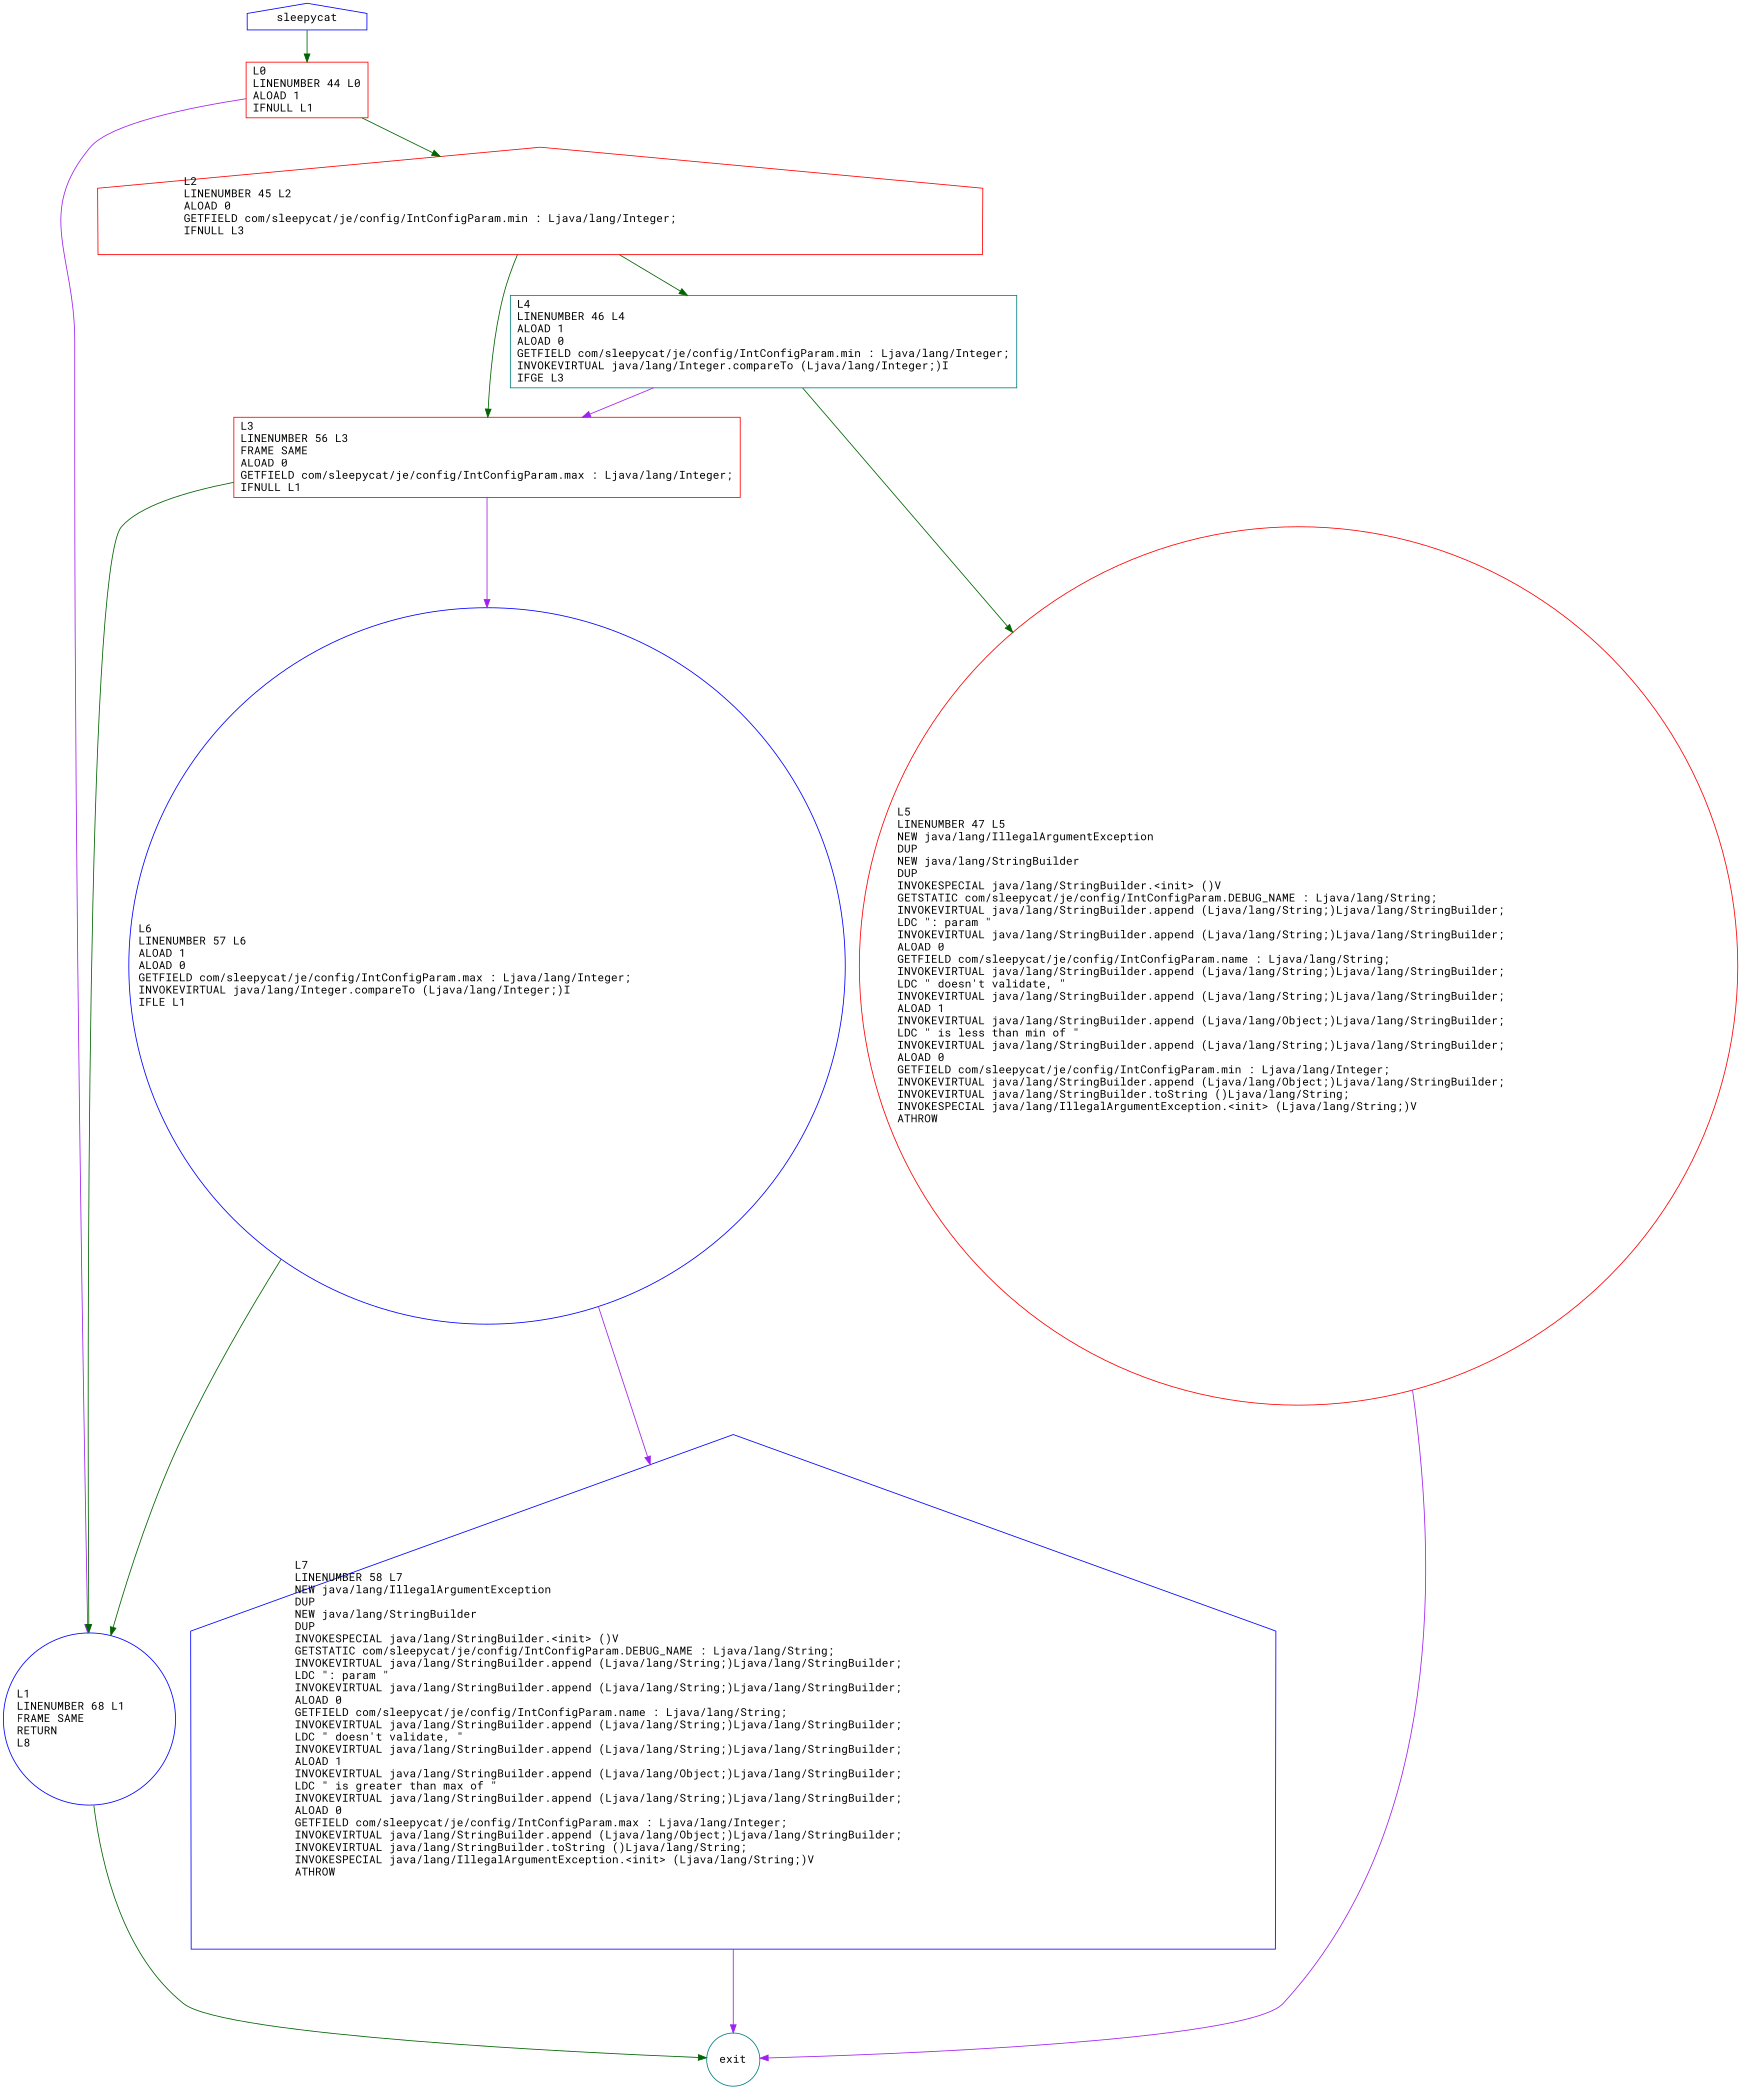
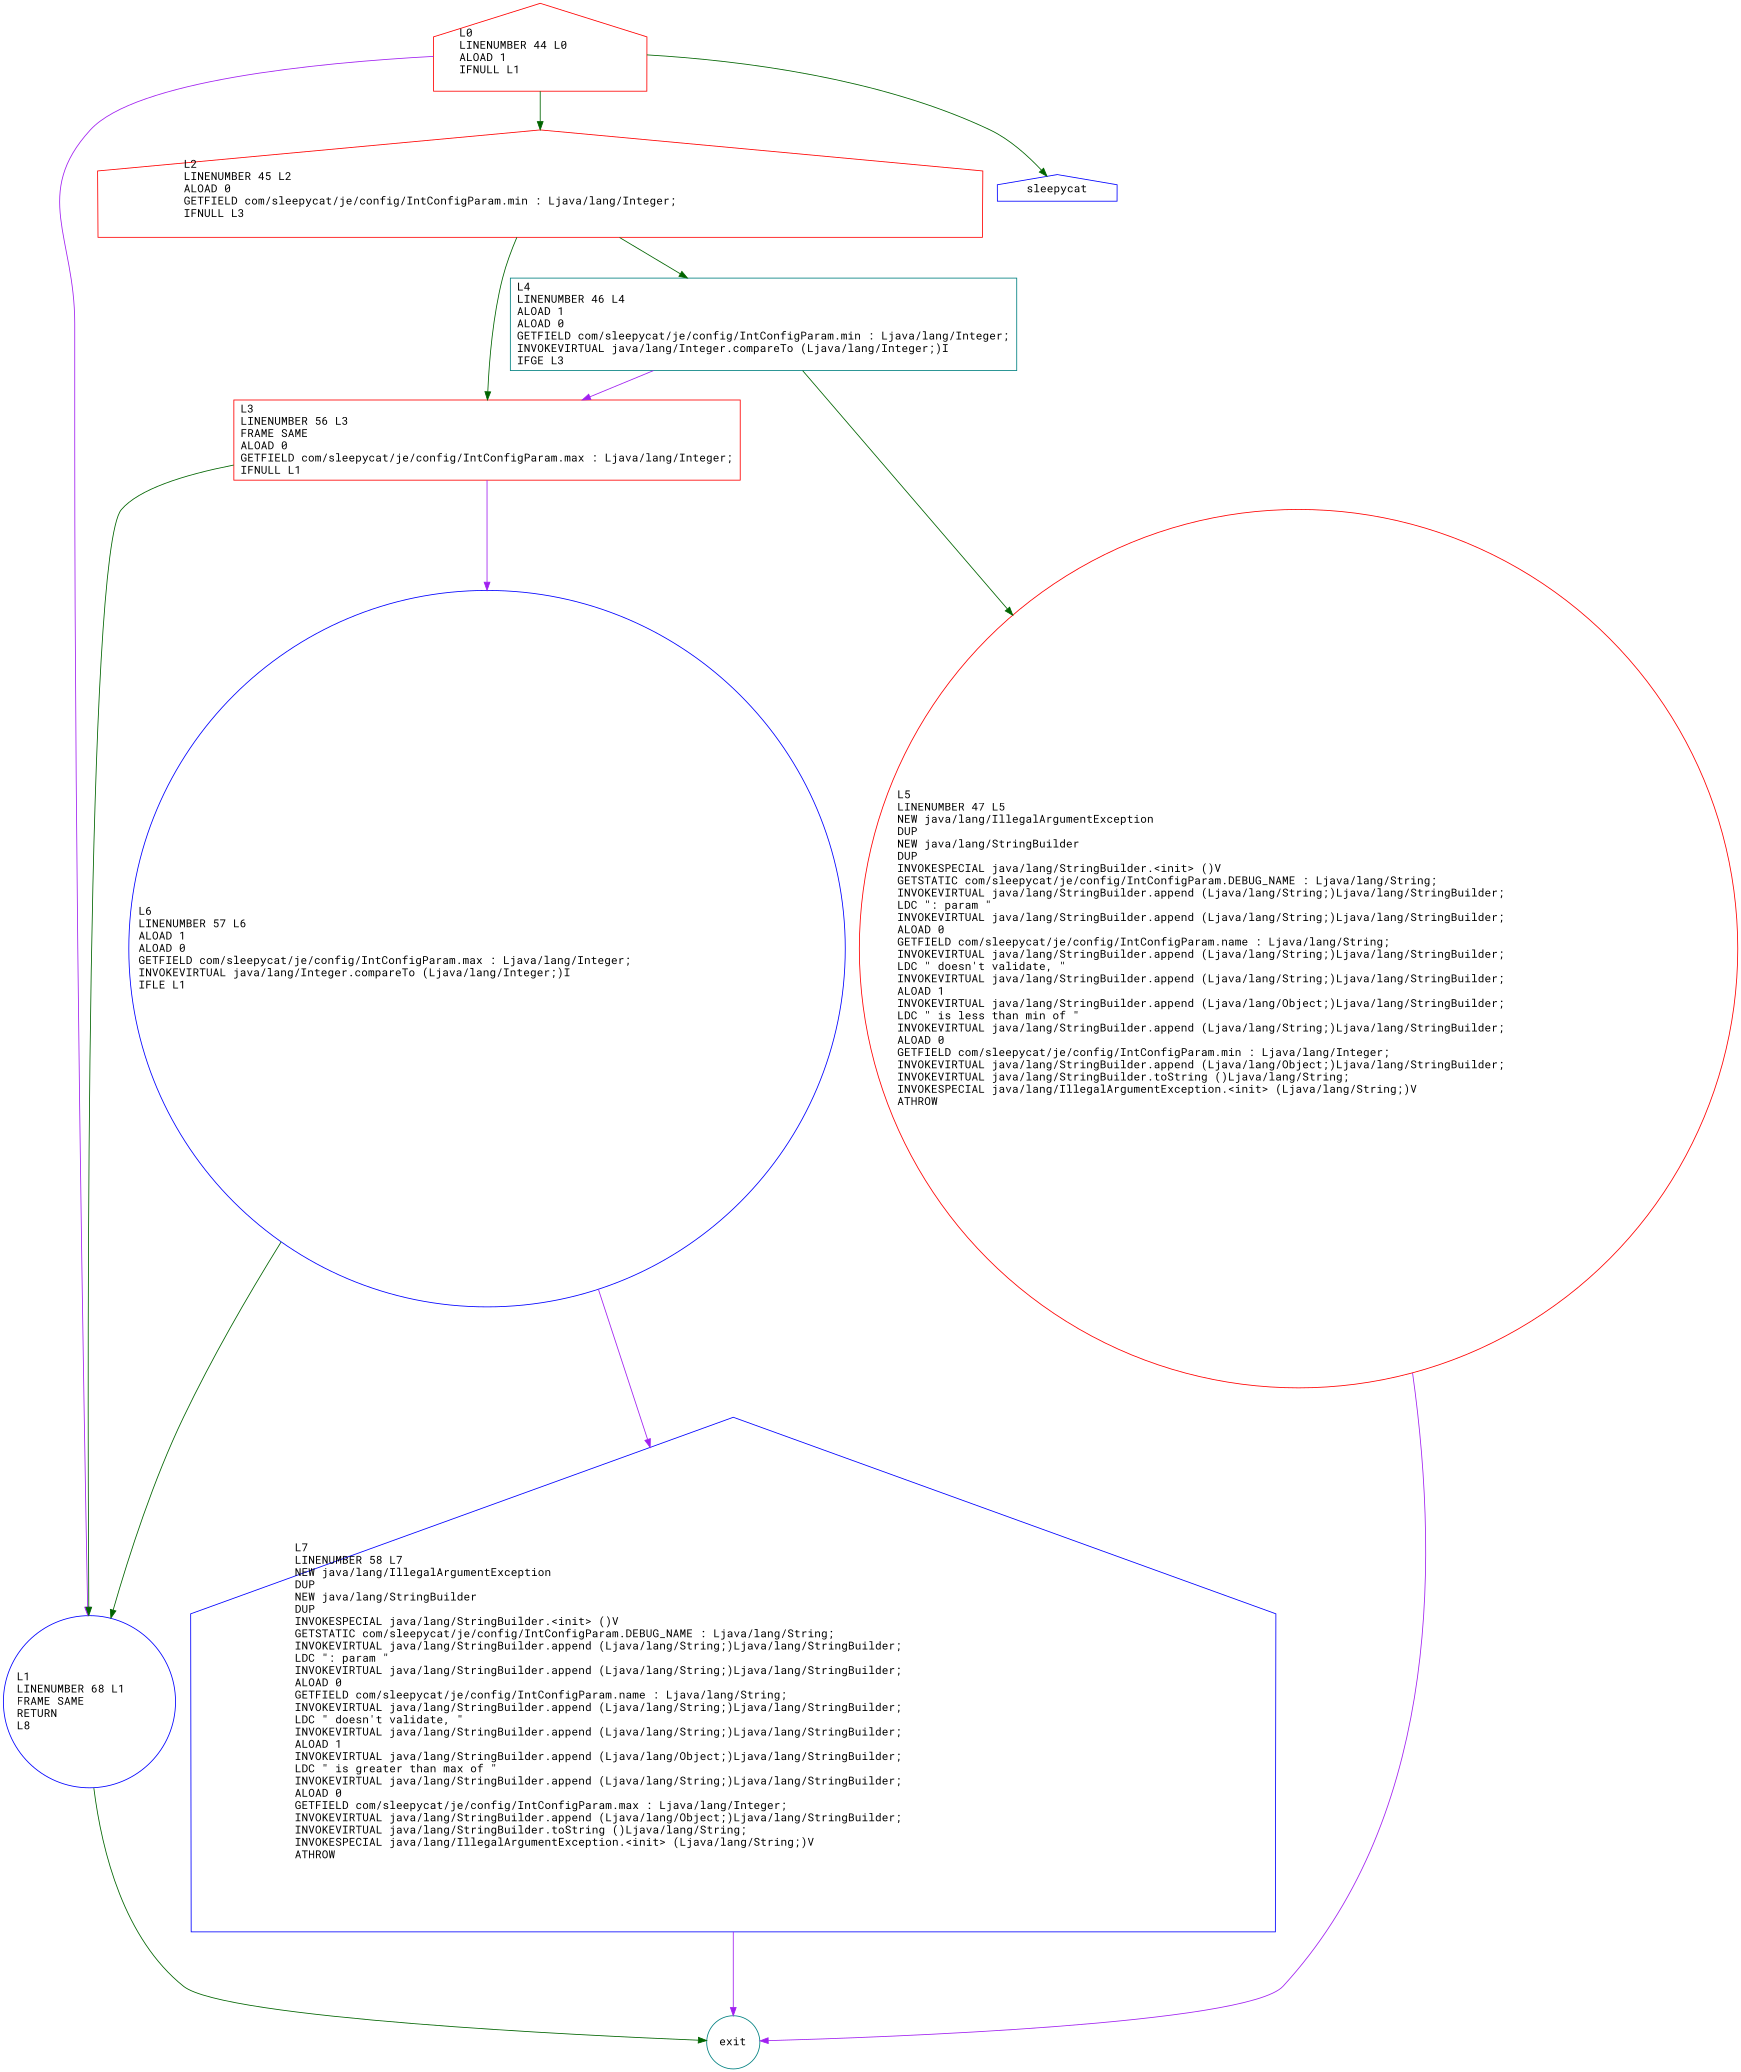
edge "sleepycat" -> "L0 LINENUMBER 44 L0 ALOAD 1 IFNULL L1": reversed
node "L0 LINENUMBER 44 L0 ALOAD 1 IFNULL L1": shape box -> house
